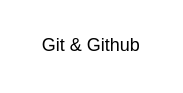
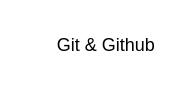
node "Git & Github": moved (91, 46) -> (106, 46)
